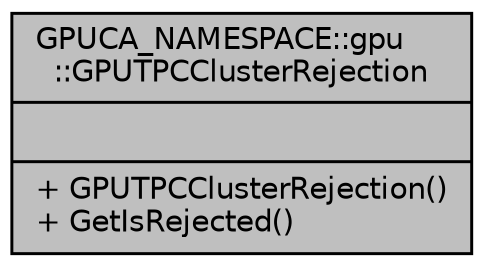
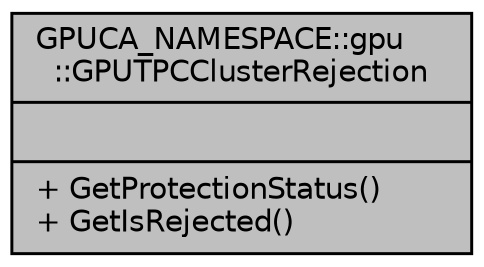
node "GPUCA_NAMESPACE::gpu": text "+ GPUTPCClusterRejection()" -> "+ GetProtectionStatus()"
